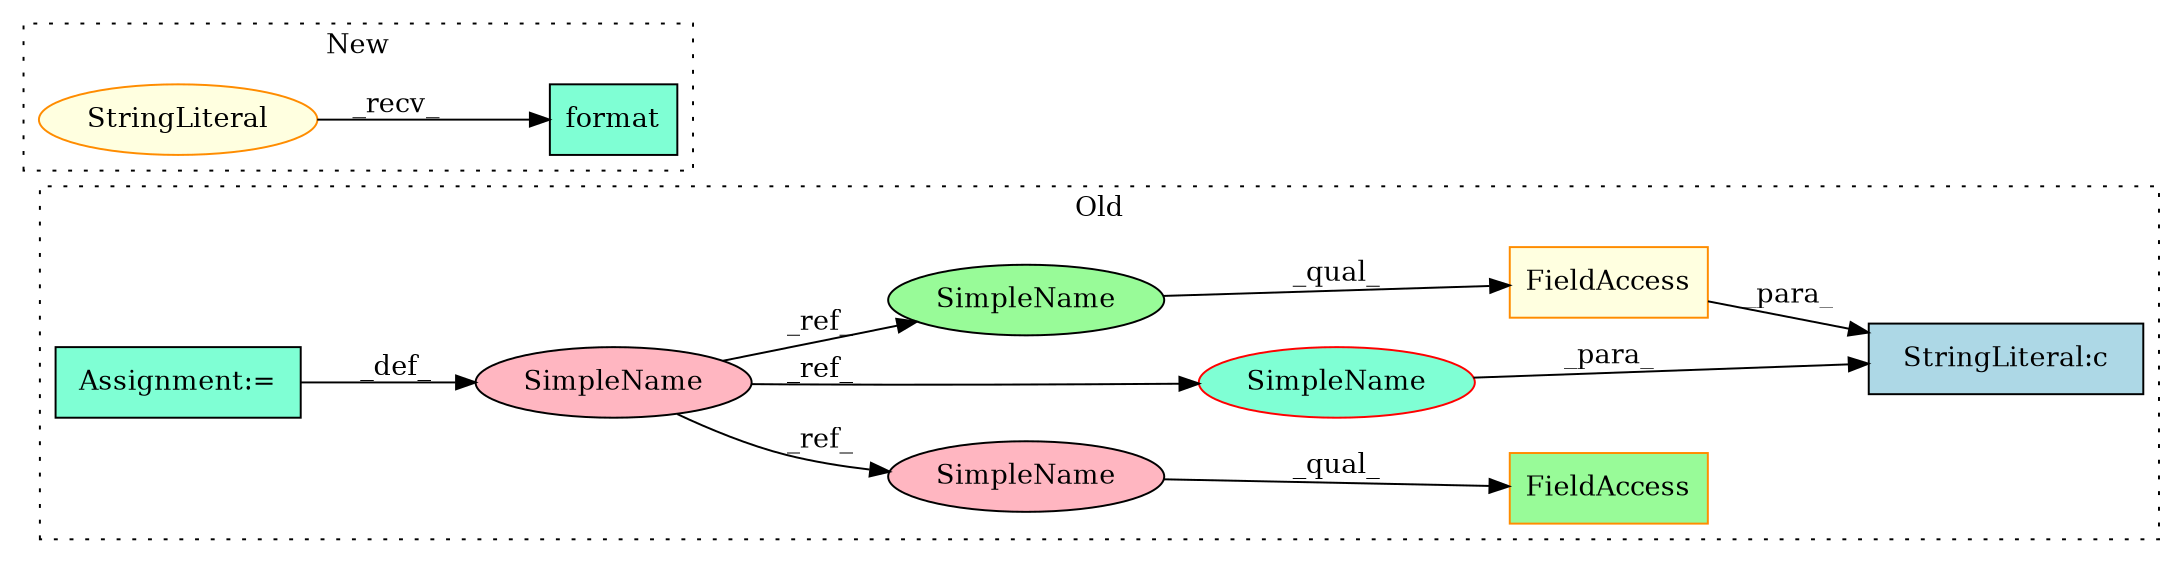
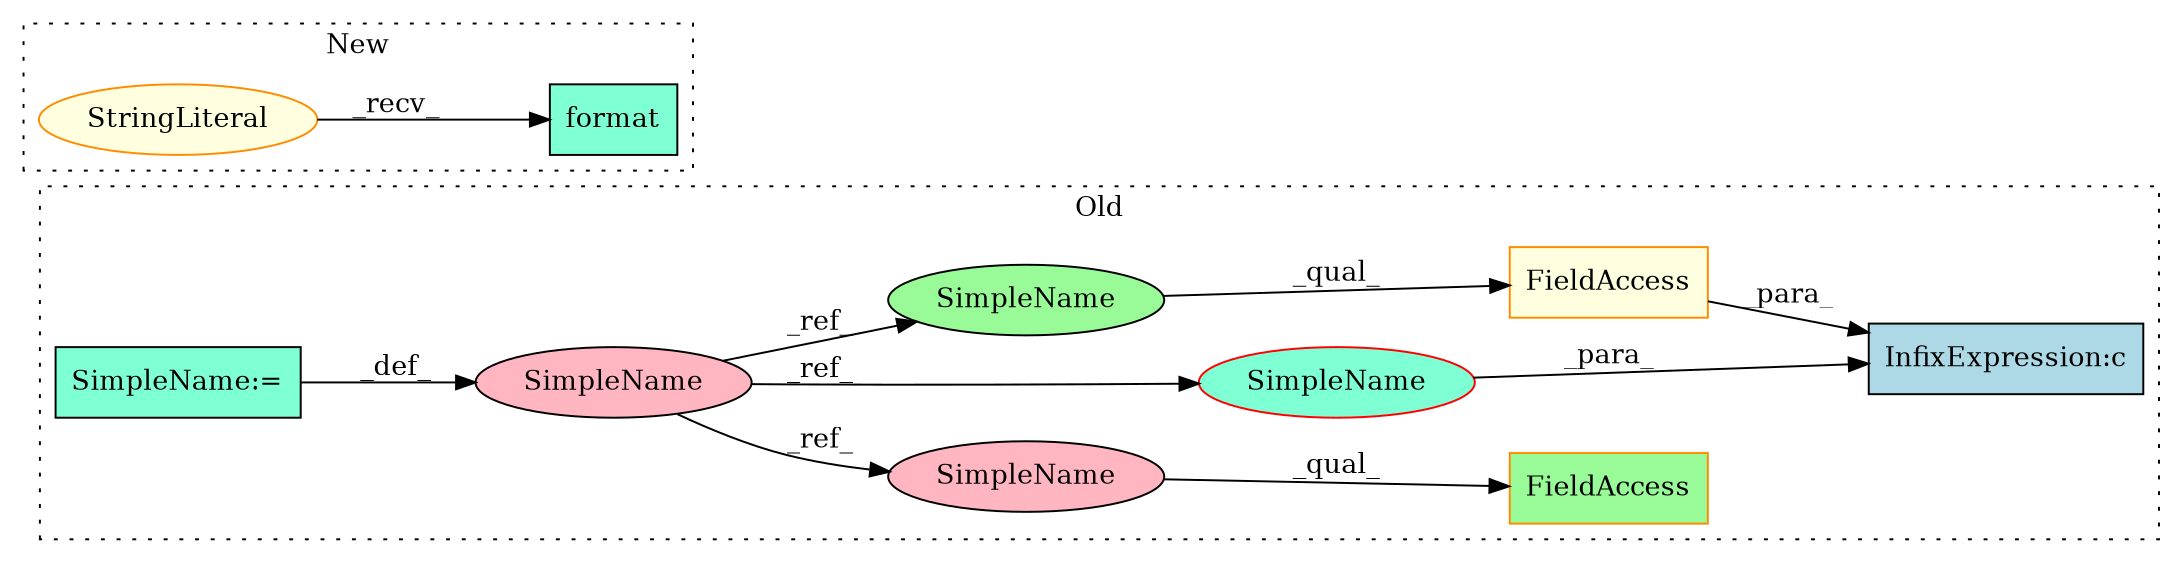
node "StringLiteral:c": label "StringLiteral:c" -> "InfixExpression:c"
node "Assignment:=": label "Assignment:=" -> "SimpleName:="
